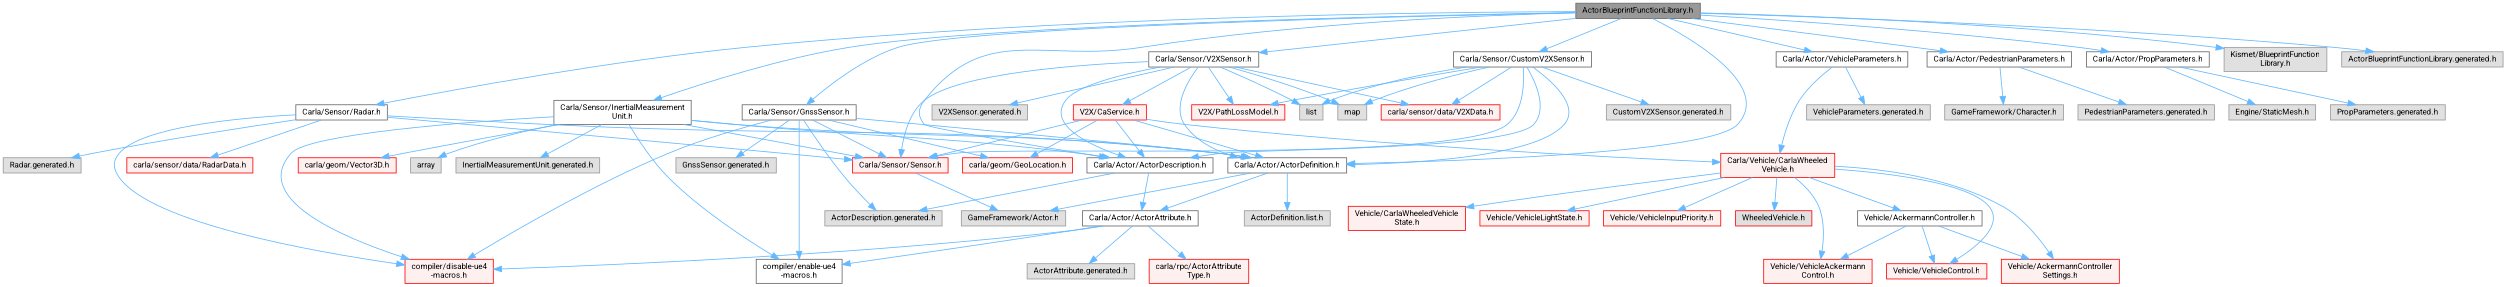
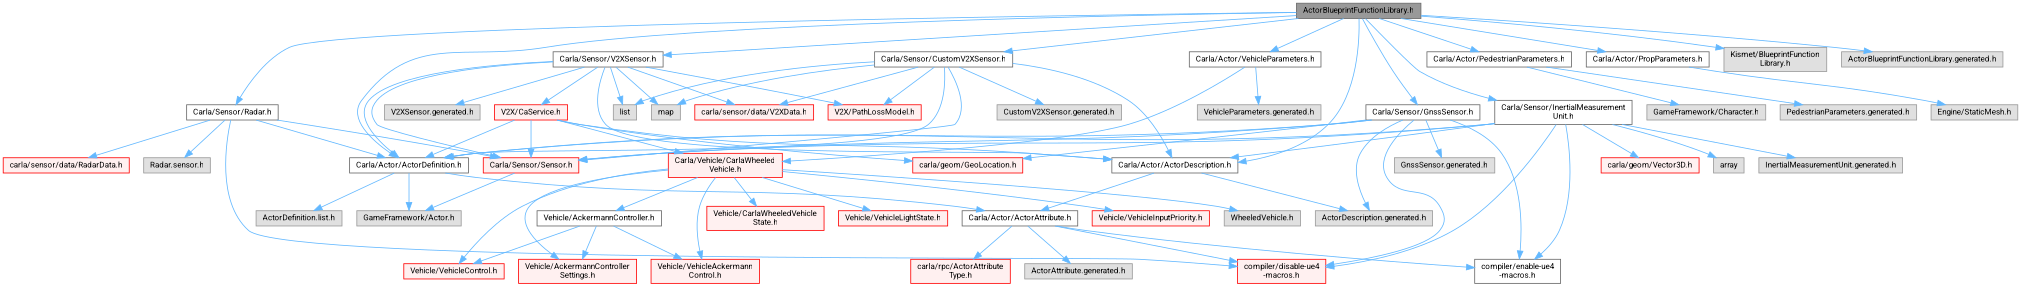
node "PropParameters.generated.h": removed
node "Radar.generated.h": label "Radar.generated.h" -> "Radar.sensor.h"
node "WheeledVehicle.h": color red -> grey60
